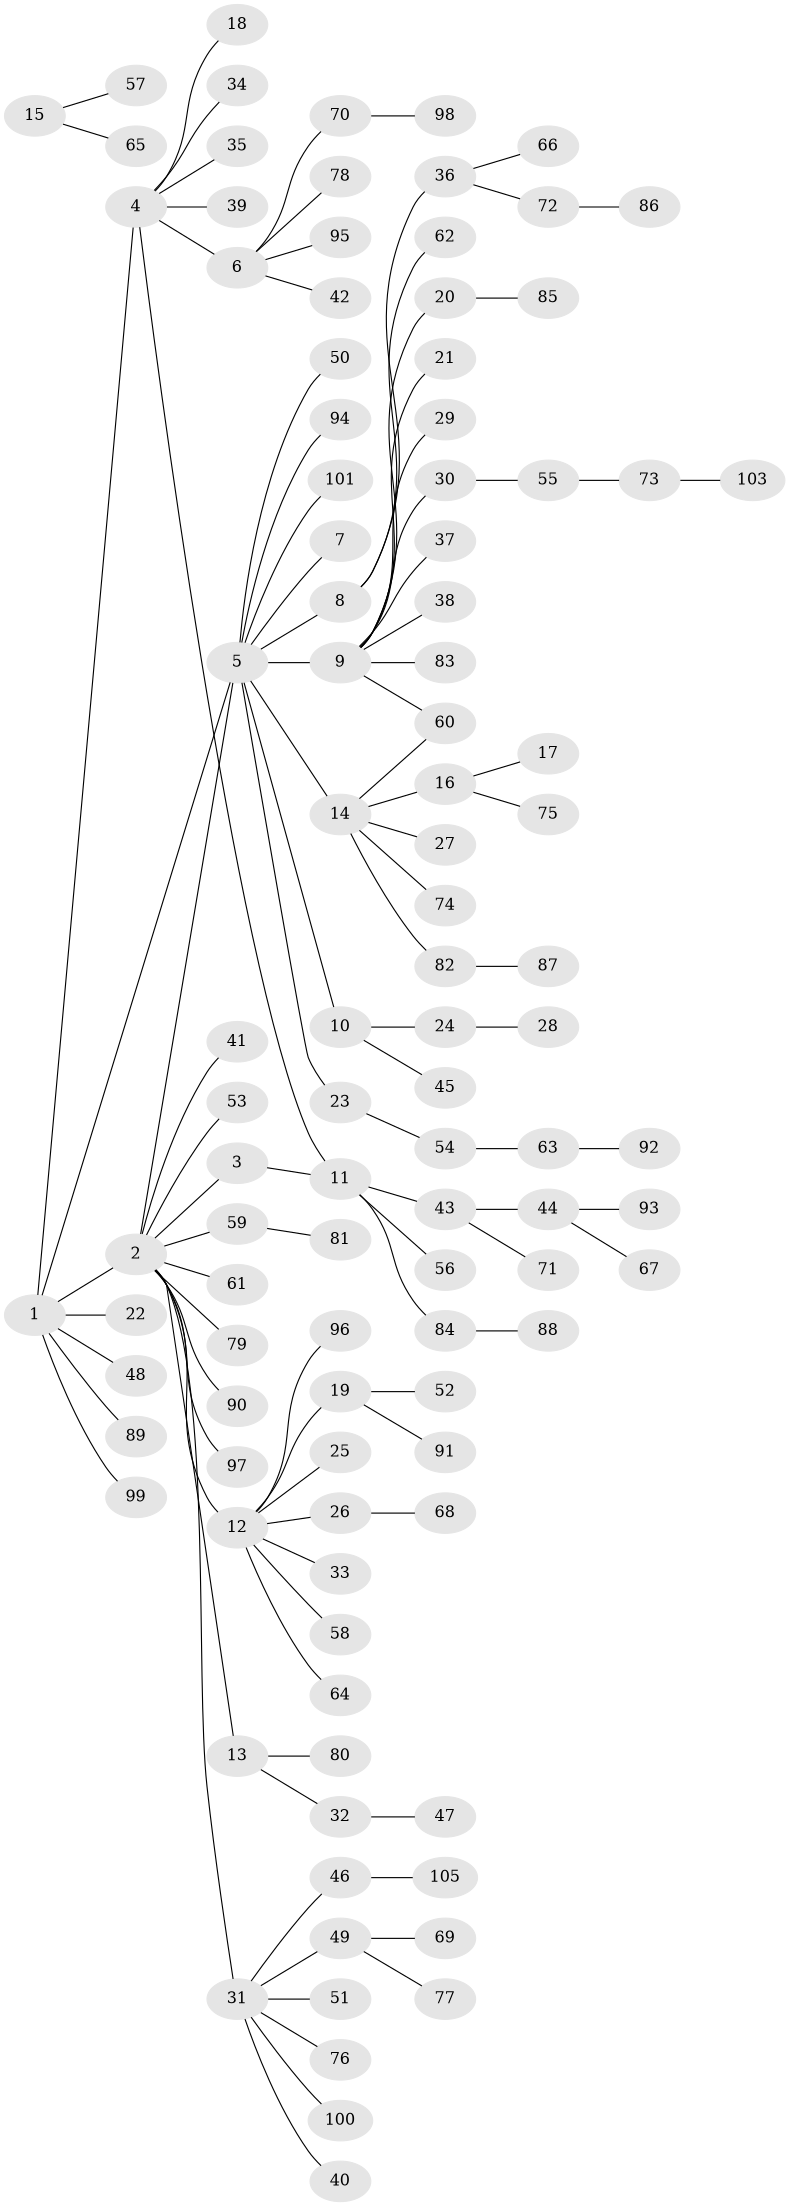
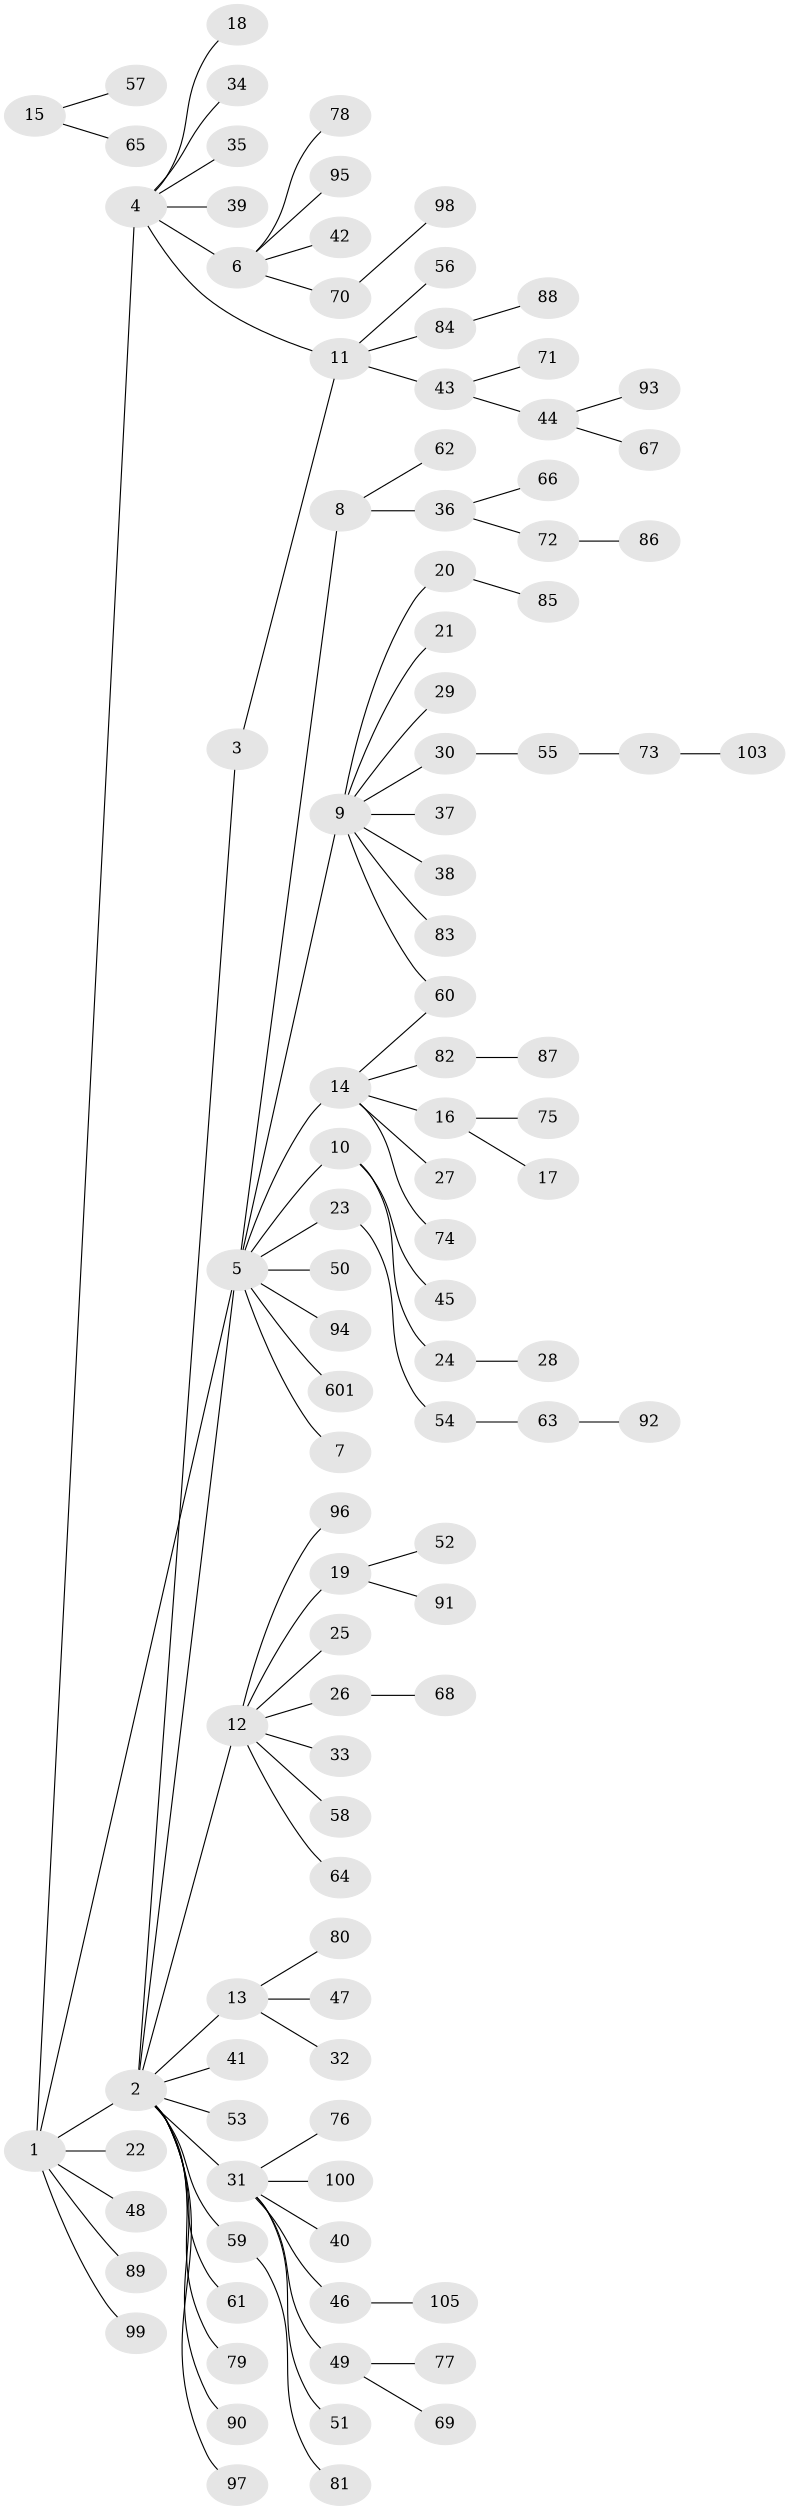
node "101": label "101" -> "601"
edge "32" -- "47": now "13" -- "47"
